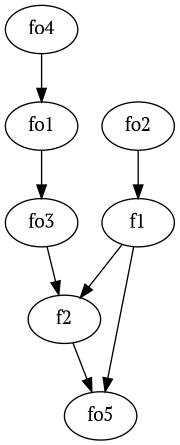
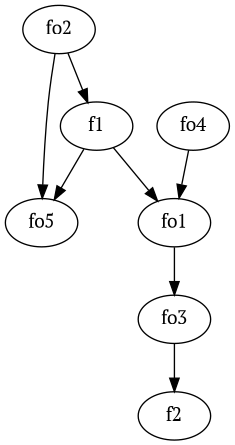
edge "f1" -> "f2": now "f1" -> "fo1"
edge "f2" -> "fo5": now "fo2" -> "fo5"
